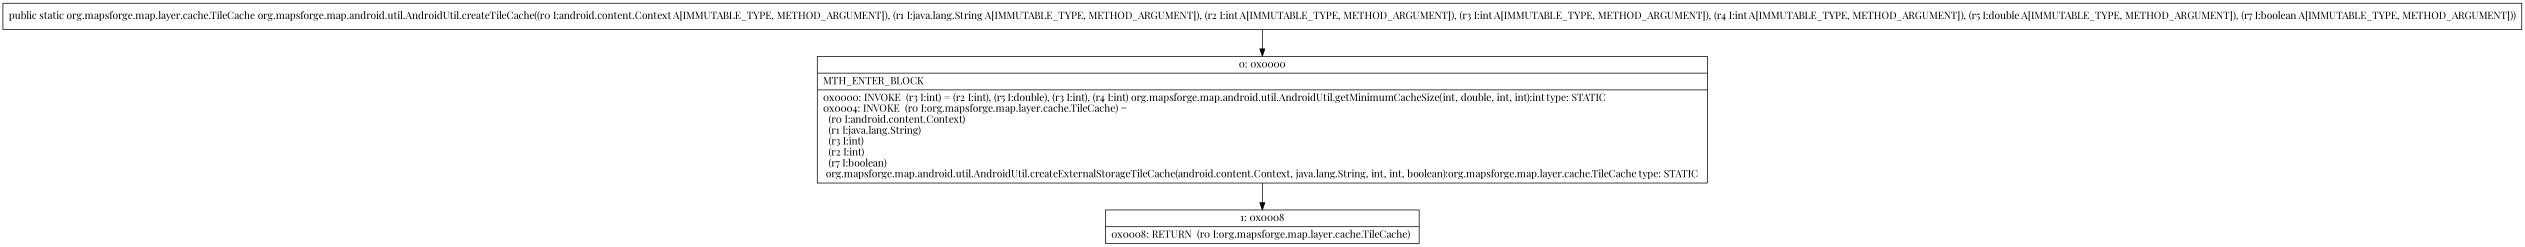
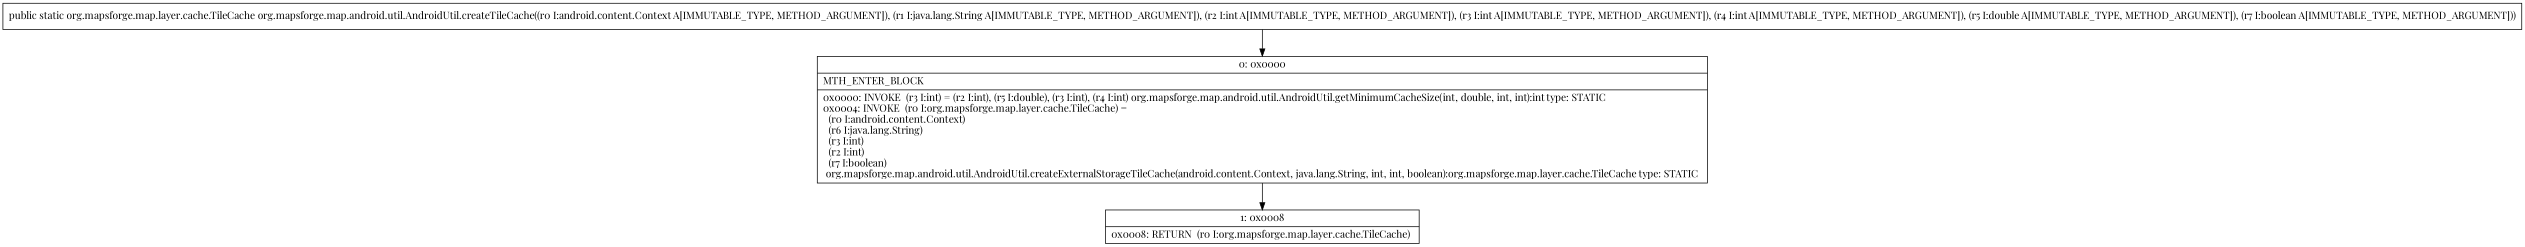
node "0: 0x0000": text "(r1 I:java.lang.String)" -> "(r6 I:java.lang.String)"
